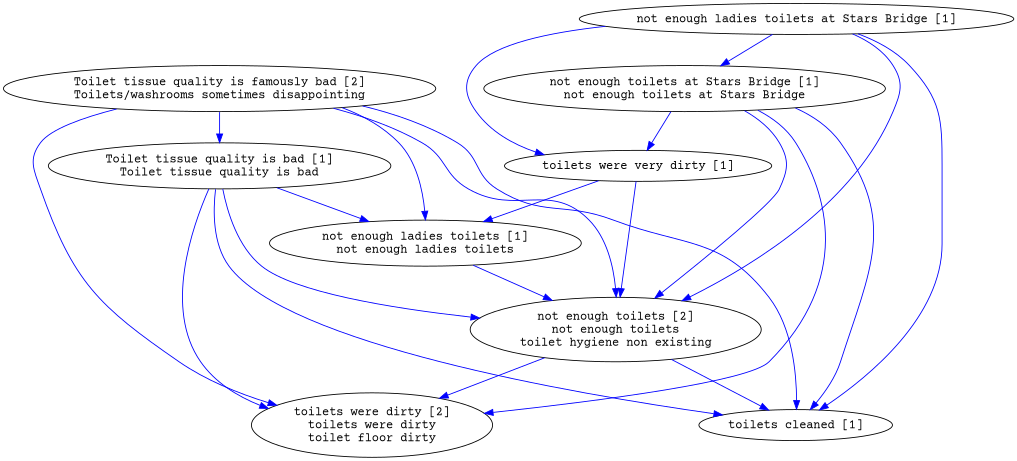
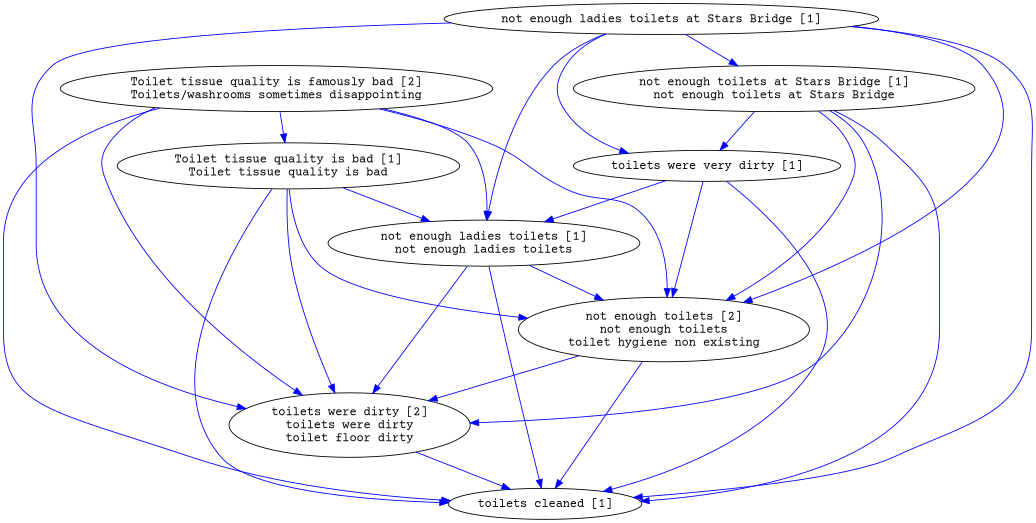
edge "not enough ladies toilets at Stars Bridge [1]" -> "toilets were dirty [2] toilets were dirty toilet floor dirty": added
edge "not enough ladies toilets at Stars Bridge [1]" -> "not enough ladies toilets [1] not enough ladies toilets": added
edge "not enough ladies toilets [1] not enough ladies toilets" -> "toilets were dirty [2] toilets were dirty toilet floor dirty": added
edge "not enough ladies toilets [1] not enough ladies toilets" -> "toilets cleaned [1]": added
edge "toilets were very dirty [1]" -> "toilets cleaned [1]": added
edge "toilets were dirty [2] toilets were dirty toilet floor dirty" -> "toilets cleaned [1]": added
